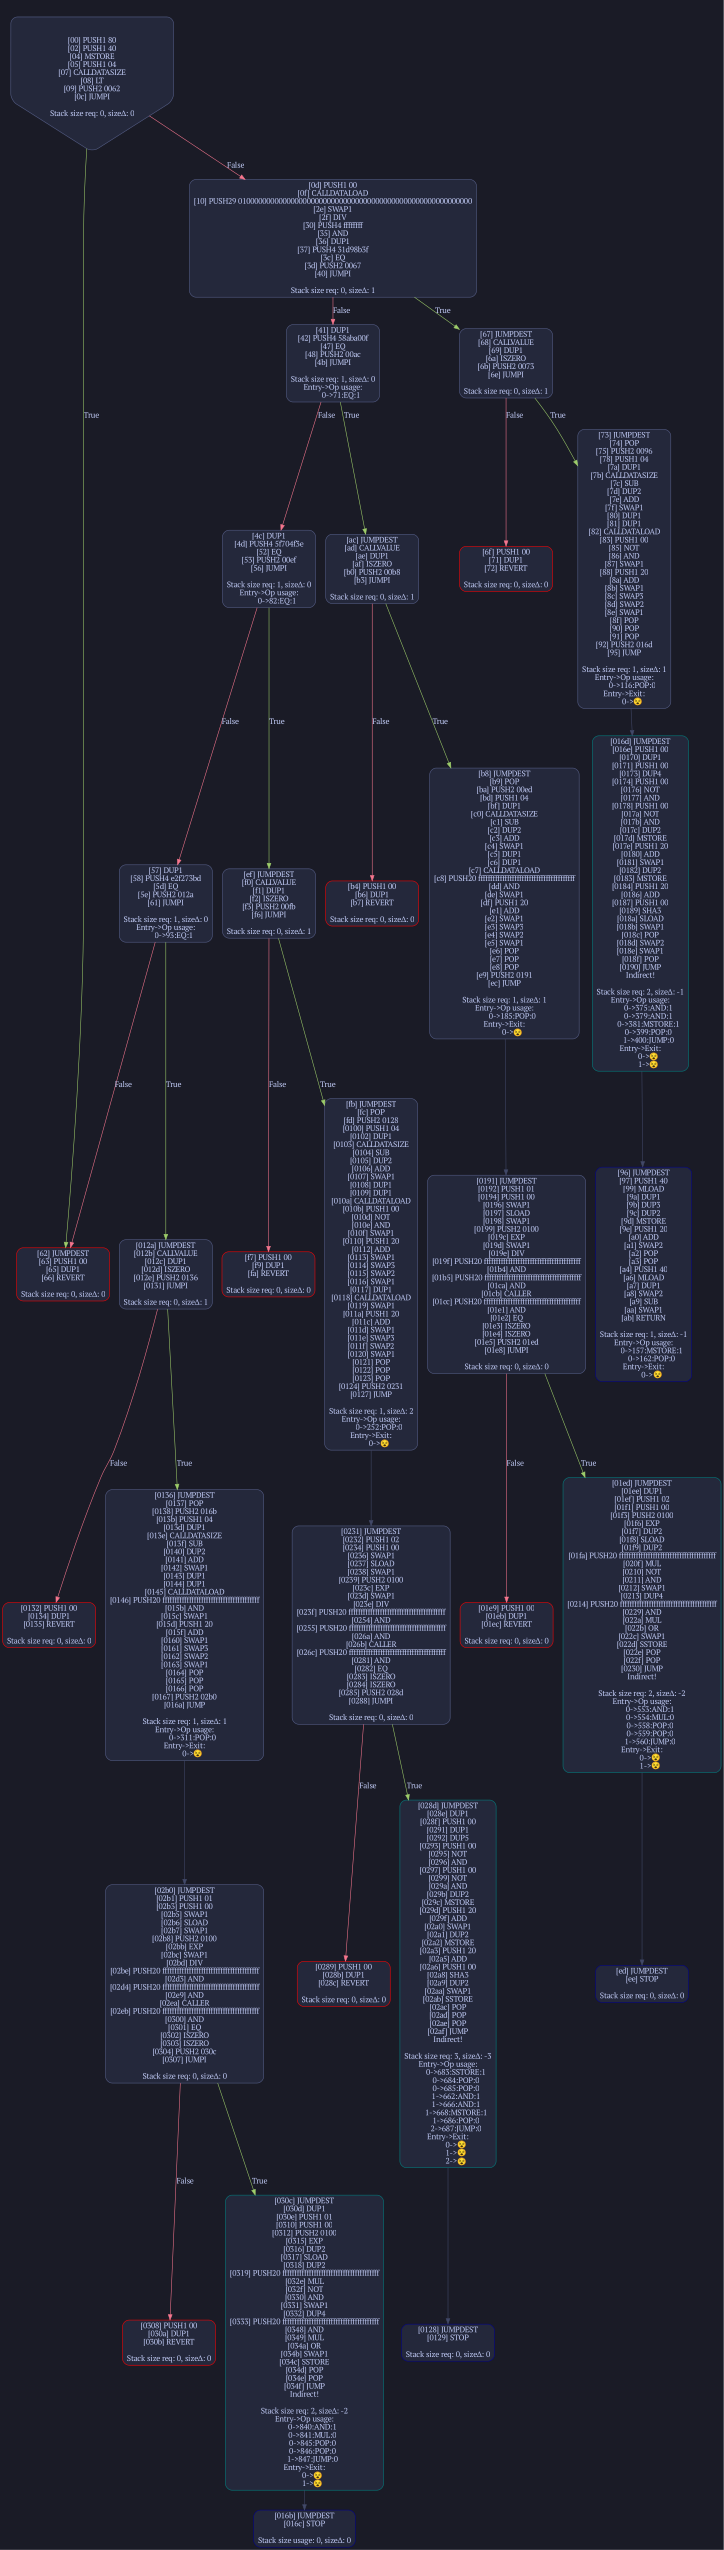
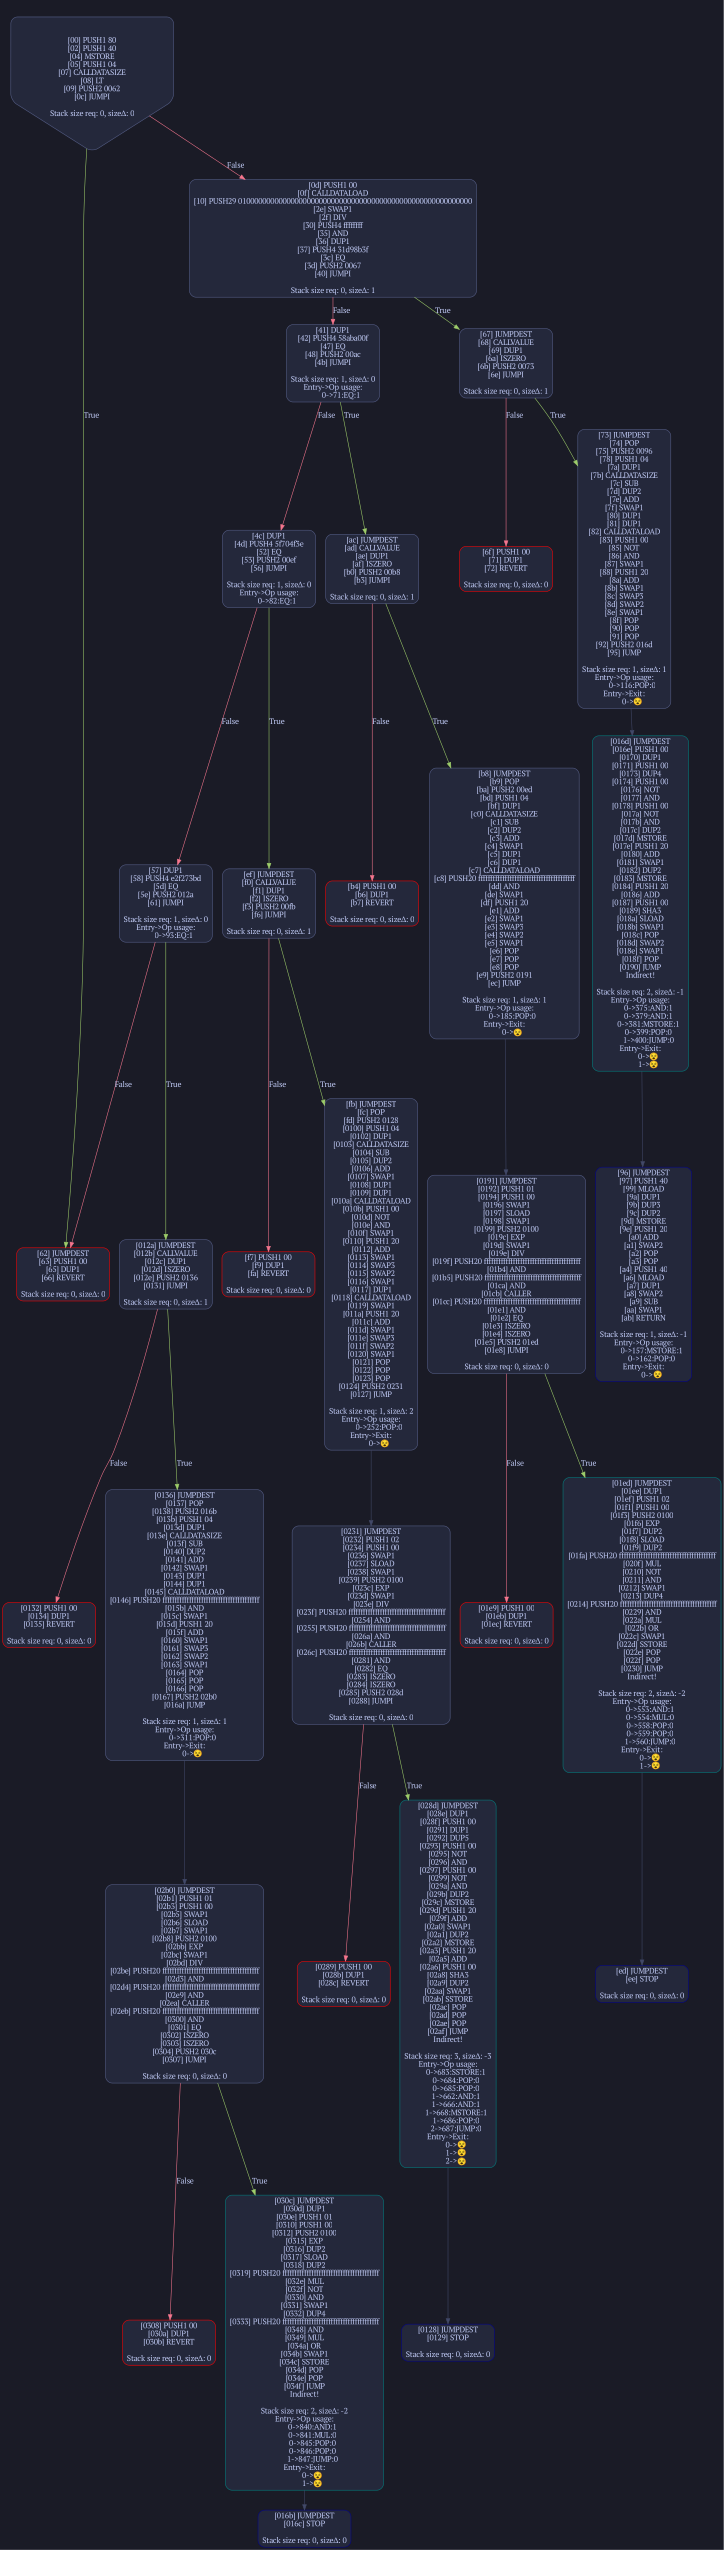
node "[016b] JUMPDEST [016c] STOP Stack size usage: 0, sizeΔ: 0": label "[016b] JUMPDEST [016c] STOP Stack size usage: 0, sizeΔ: 0" -> "[016b] JUMPDEST [016c] STOP Stack size req: 0, sizeΔ: 0"
